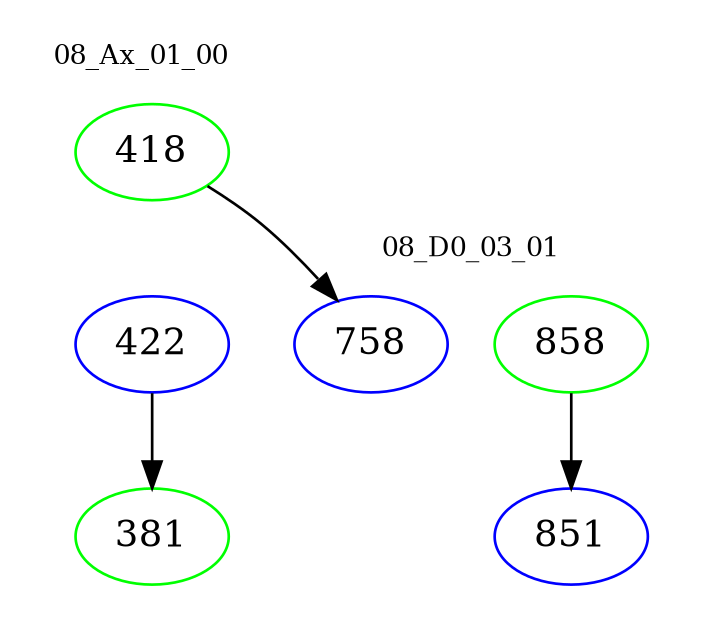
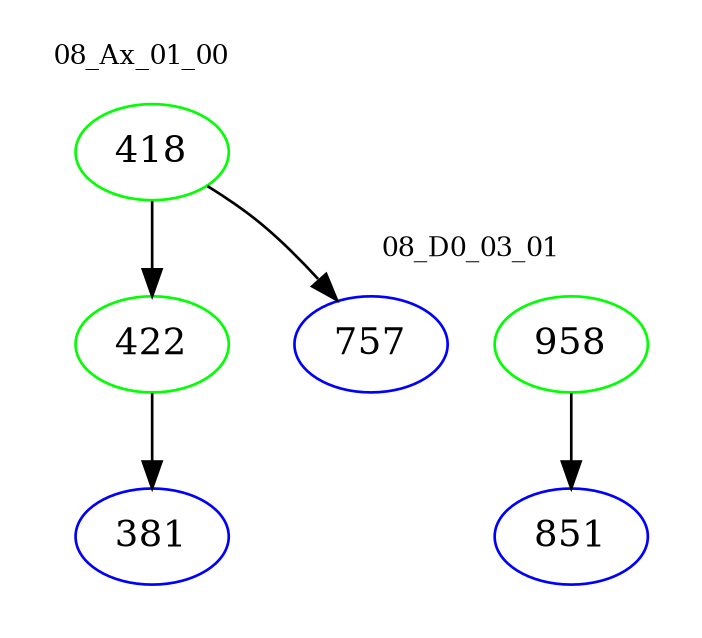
edge "418" -> "422": added
node "422": color blue -> green
node "758": label "758" -> "757"
node "858": label "858" -> "958"
node "381": color green -> blue
